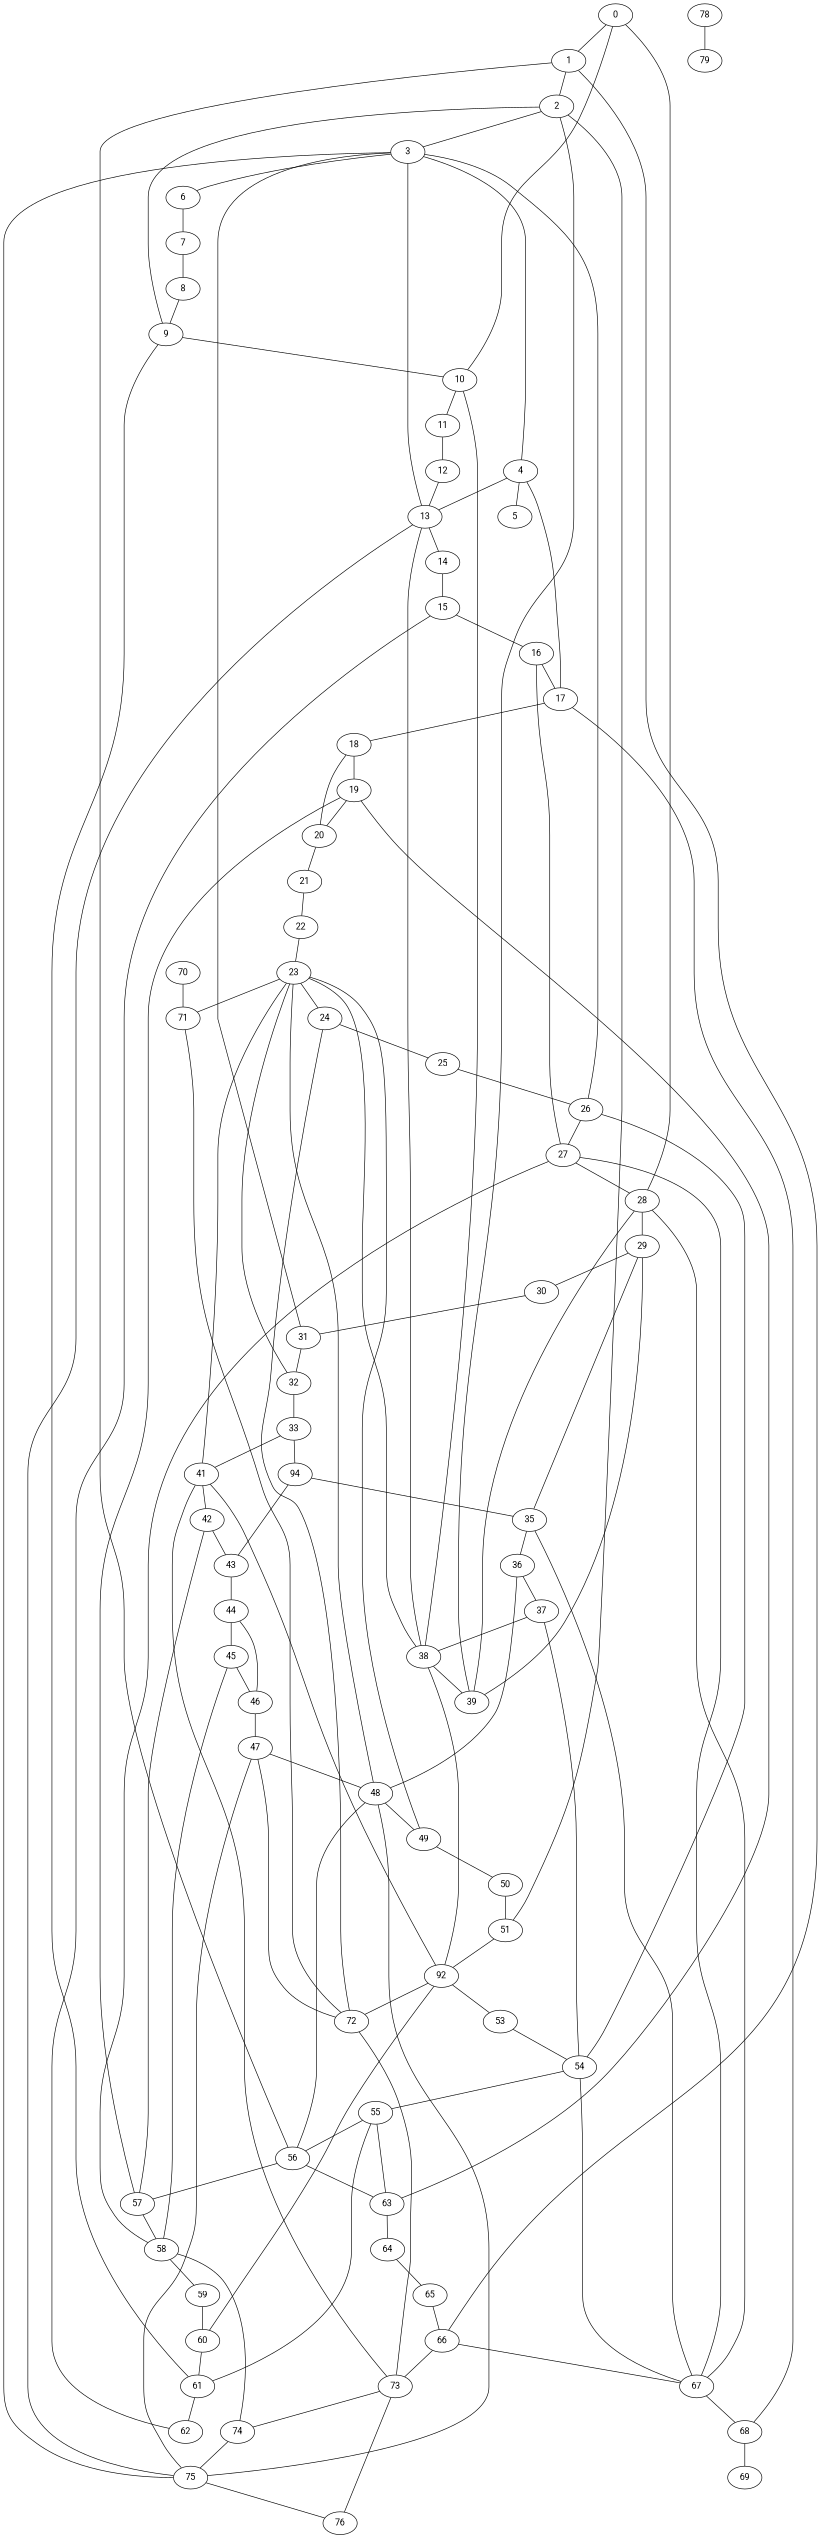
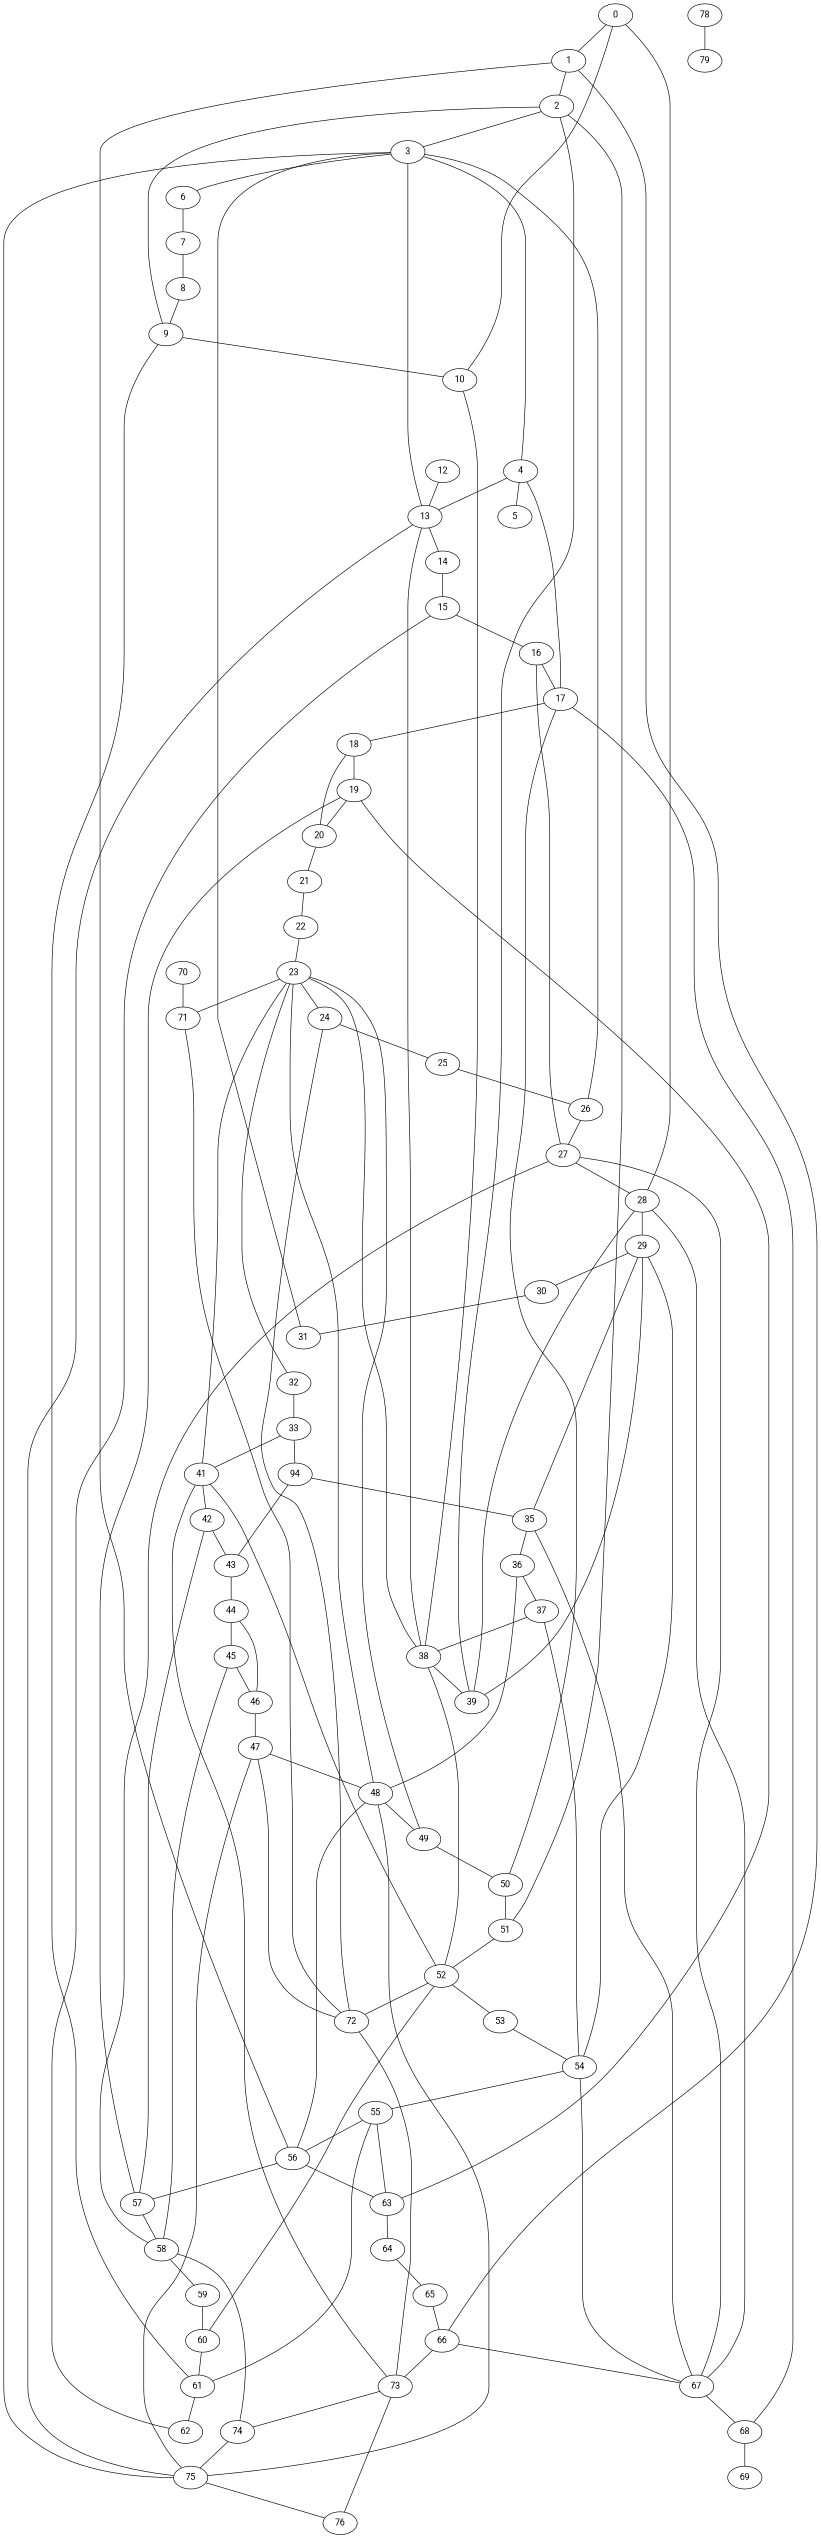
node "11": removed
edge "17" -- "50": added
edge "31" -- "32": removed
edge "26" -- "54": now "29" -- "54"
node "92": label "92" -> "52"
